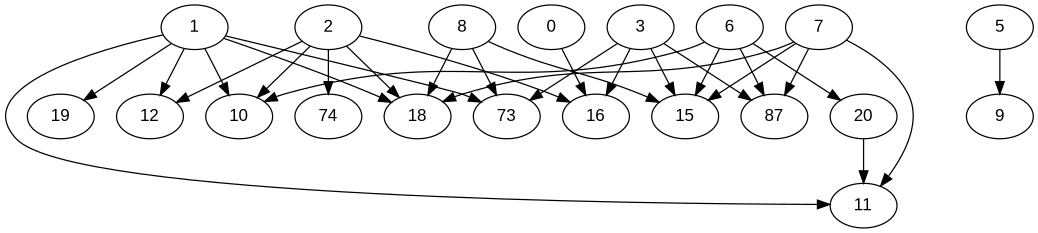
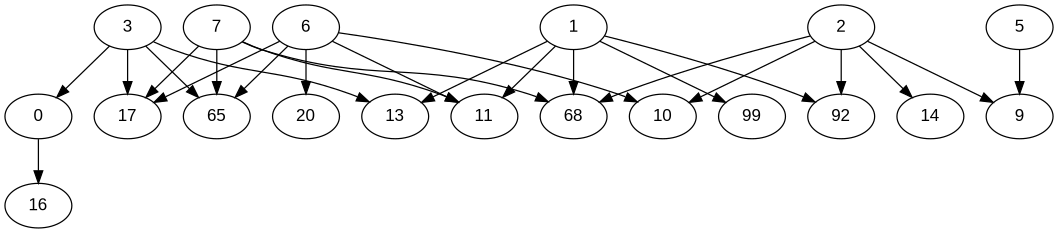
node "8": removed
edge "2" -> "16": now "2" -> "9"
edge "1" -> "10": removed
edge "3" -> "16": now "3" -> "0"
node "19": label "19" -> "99"
node "12": label "12" -> "92"
node "74": label "74" -> "14"
node "18": label "18" -> "68"
node "73": label "73" -> "13"
node "15": label "15" -> "65"
node "87": label "87" -> "17"
edge "20" -> "11": now "6" -> "11"
